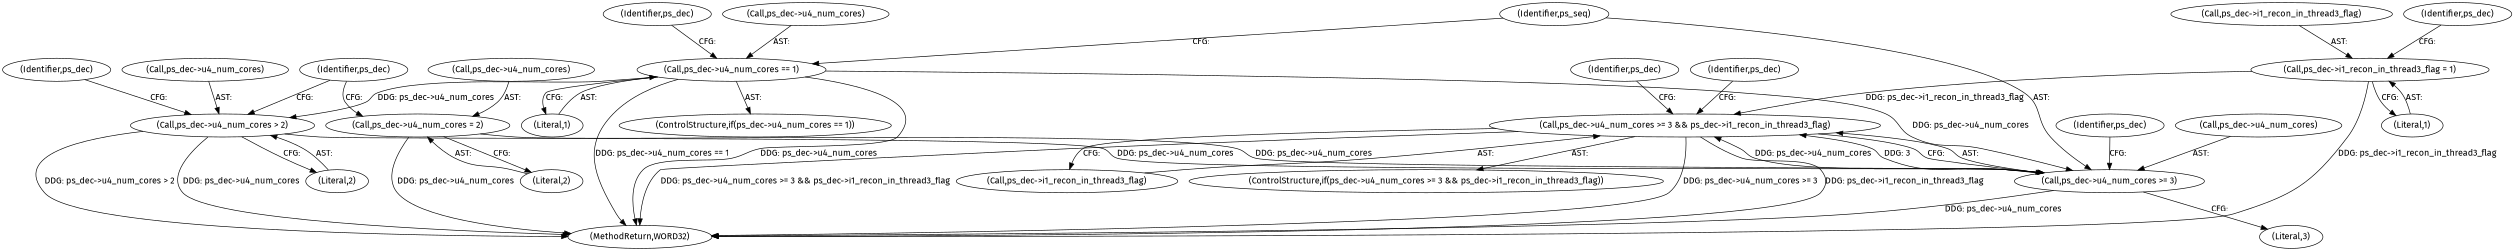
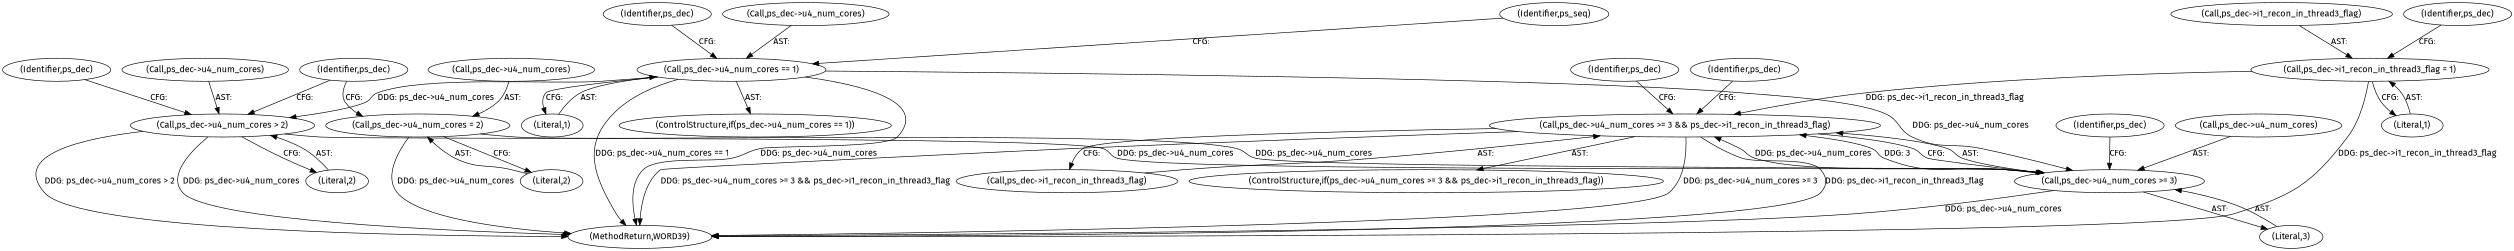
edge "(Identifier,ps_seq)" -> "(Call,ps_dec->u4_num_cores >= 3)": now "(Literal,3)" -> "(Call,ps_dec->u4_num_cores >= 3)"
edge "(Call,ps_dec->u4_num_cores >= 3)" -> "(Literal,3)": label "CFG: " -> "AST: "
node "(MethodReturn,WORD32)": label "(MethodReturn,WORD32)" -> "(MethodReturn,WORD39)"
